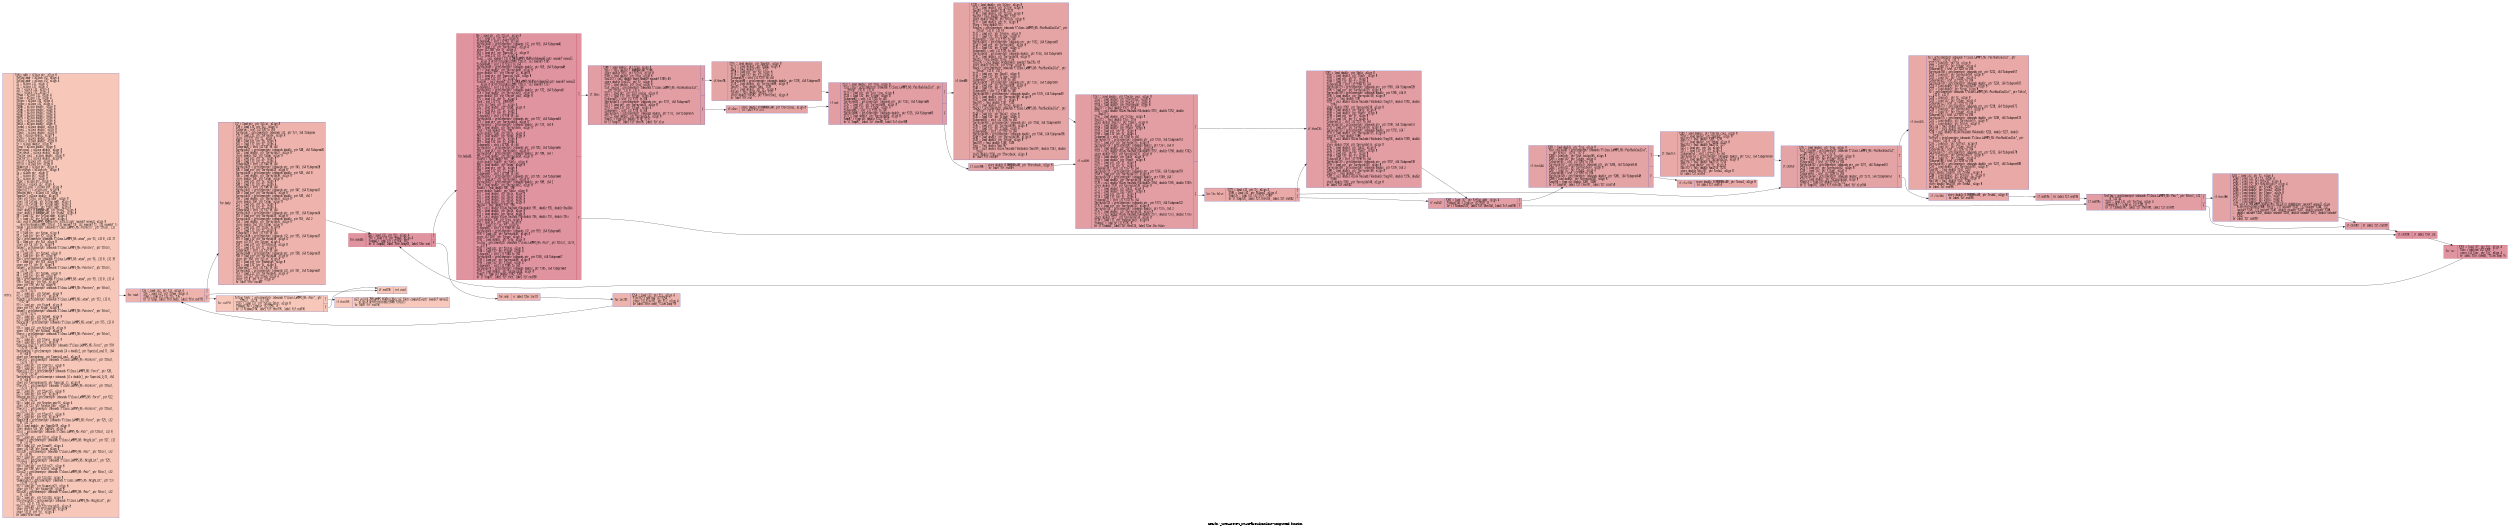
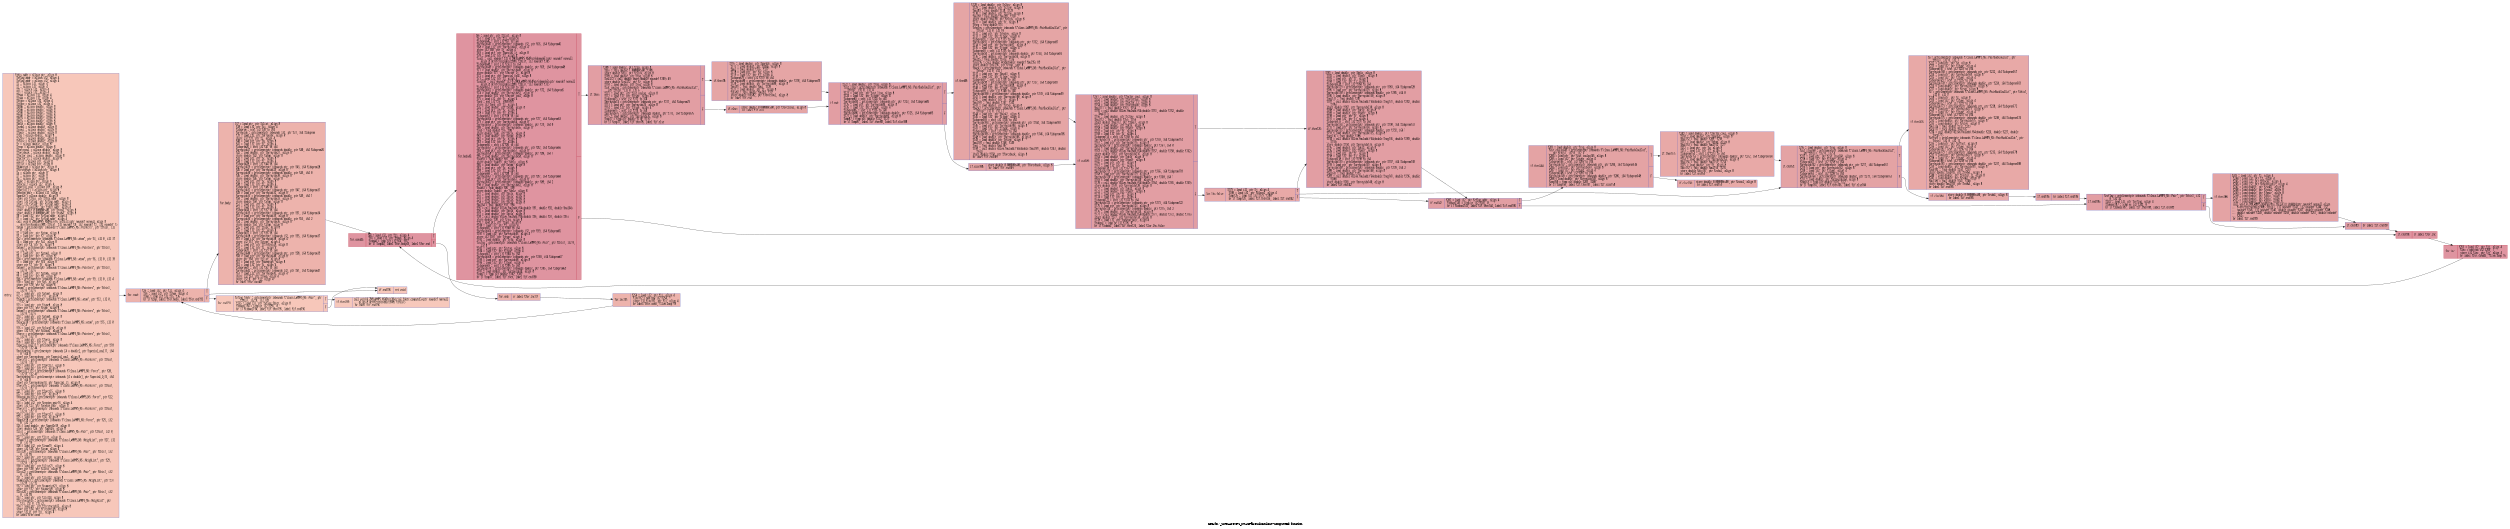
node "if.then88:": text "store double %call96, ptr %rexp, align 8" -> "store double %call96, ptr %rexp, sqrt 8"
